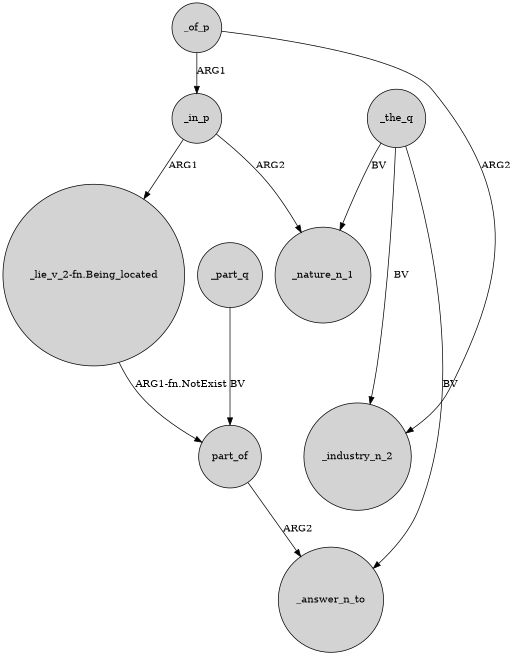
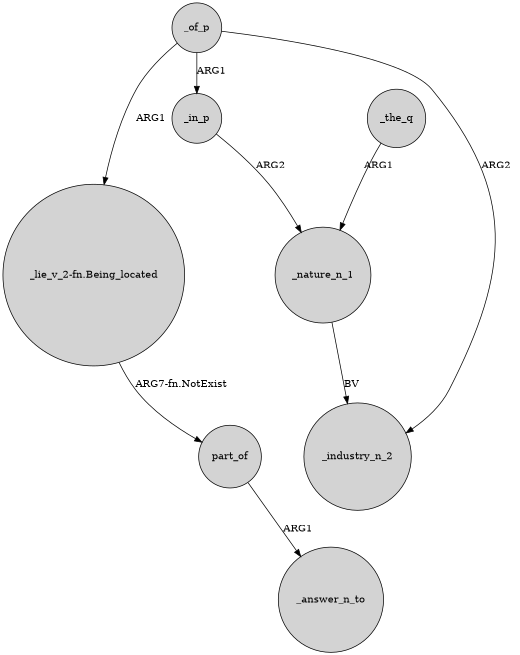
edge "_in_p" -> "_lie_v_2-fn.Being_located": now "_of_p" -> "_lie_v_2-fn.Being_located"
edge "_the_q" -> "_nature_n_1": label "BV" -> "ARG1"
edge "_the_q" -> "_industry_n_2": now "_nature_n_1" -> "_industry_n_2"
node "_part_q": removed
edge "_the_q" -> "_answer_n_to": removed, label "BV"
edge "_lie_v_2-fn.Being_located" -> "part_of": label "ARG1-fn.NotExist" -> "ARG7-fn.NotExist"
edge "part_of" -> "_answer_n_to": label "ARG2" -> "ARG1"
